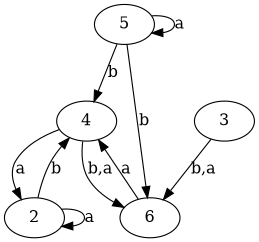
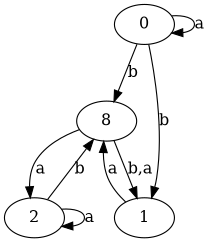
node "5": label "5" -> "0"
node "4": label "4" -> "8"
node "3": removed
node "6": label "6" -> "1"
